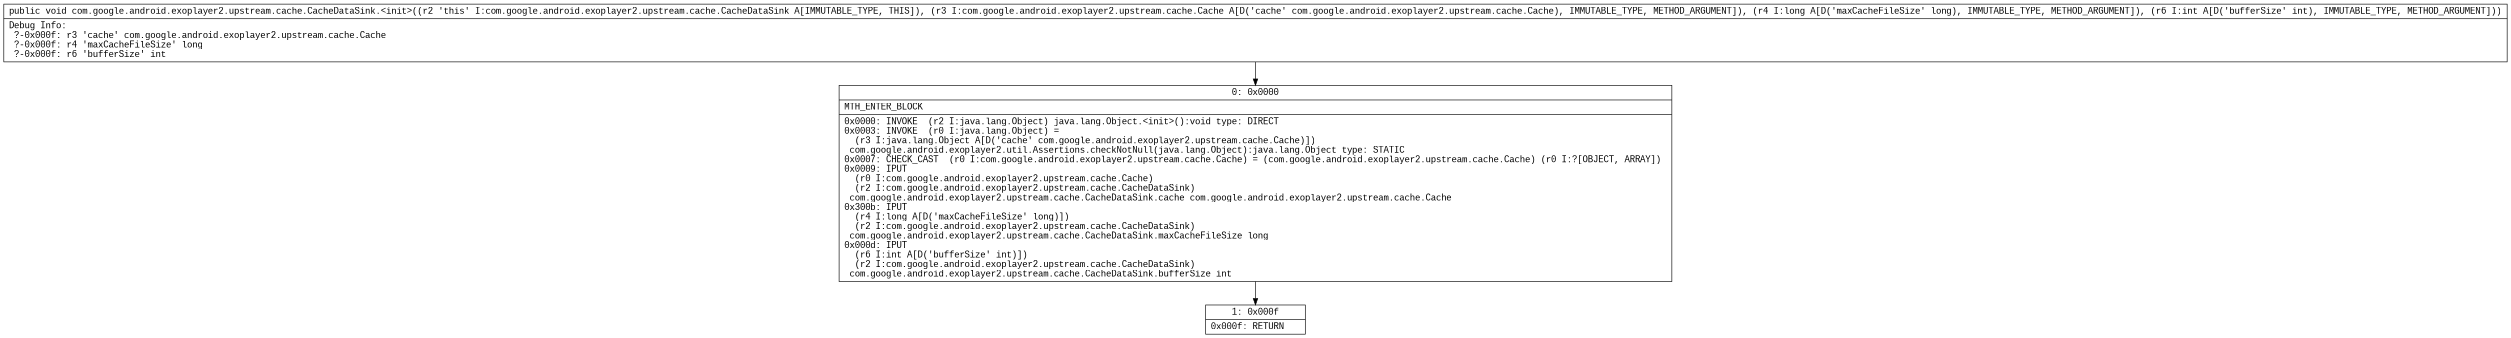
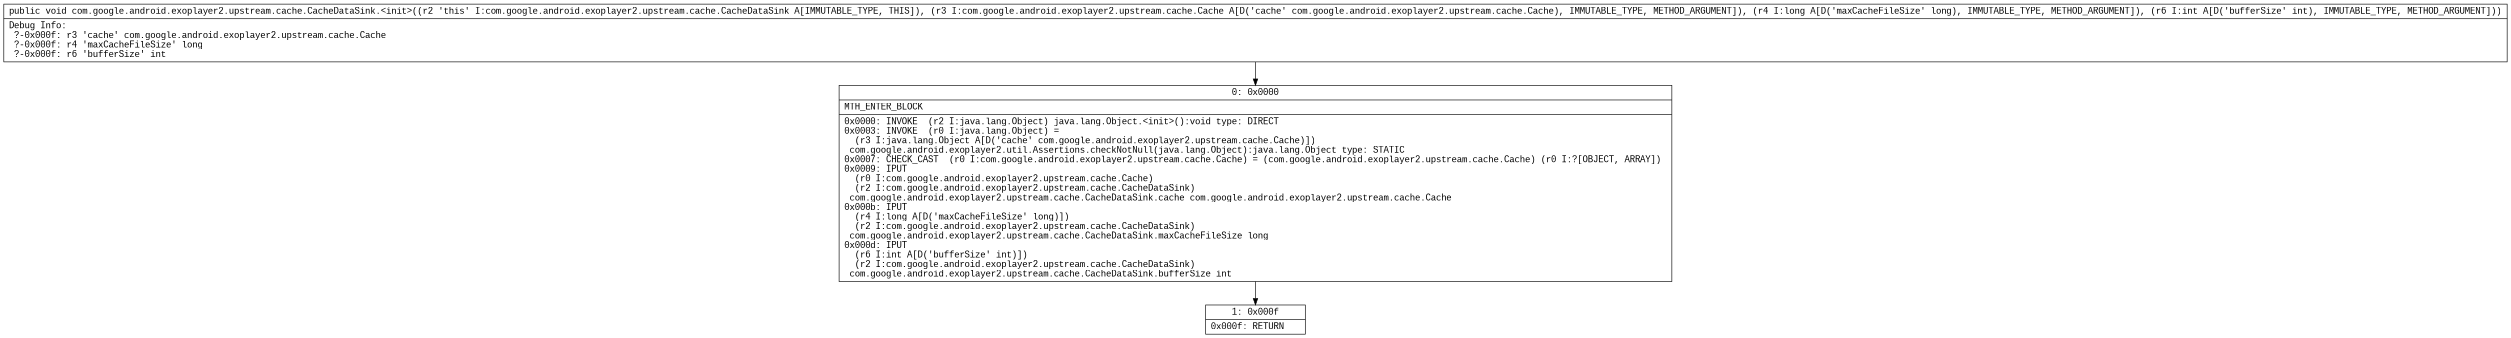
node "0: 0x0000": text "0x300b: IPUT" -> "0x000b: IPUT"
